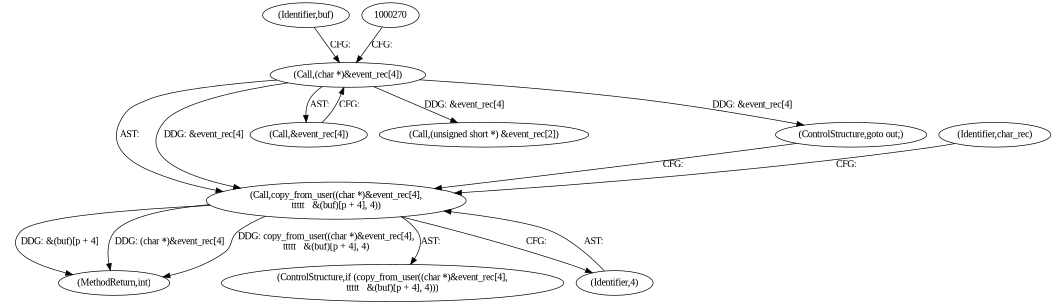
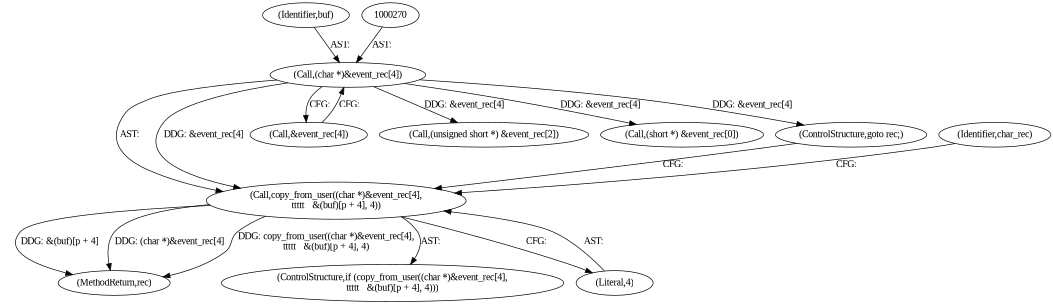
edge "(Identifier,buf)" -> "(Call,(char *)&event_rec[4])": label "CFG: " -> "AST: "
edge "1000270" -> "(Call,(char *)&event_rec[4])": label "CFG: " -> "AST: "
edge "(Call,(char *)&event_rec[4])" -> "(Call,&event_rec[4])": label "AST: " -> "CFG: "
node "(Call,(short *) &event_rec[0])": added
node "(ControlStructure,goto out;)": label "(ControlStructure,goto out;)" -> "(ControlStructure,goto rec;)"
node "(MethodReturn,int)": label "(MethodReturn,int)" -> "(MethodReturn,rec)"
node "(Identifier,4)": label "(Identifier,4)" -> "(Literal,4)"
